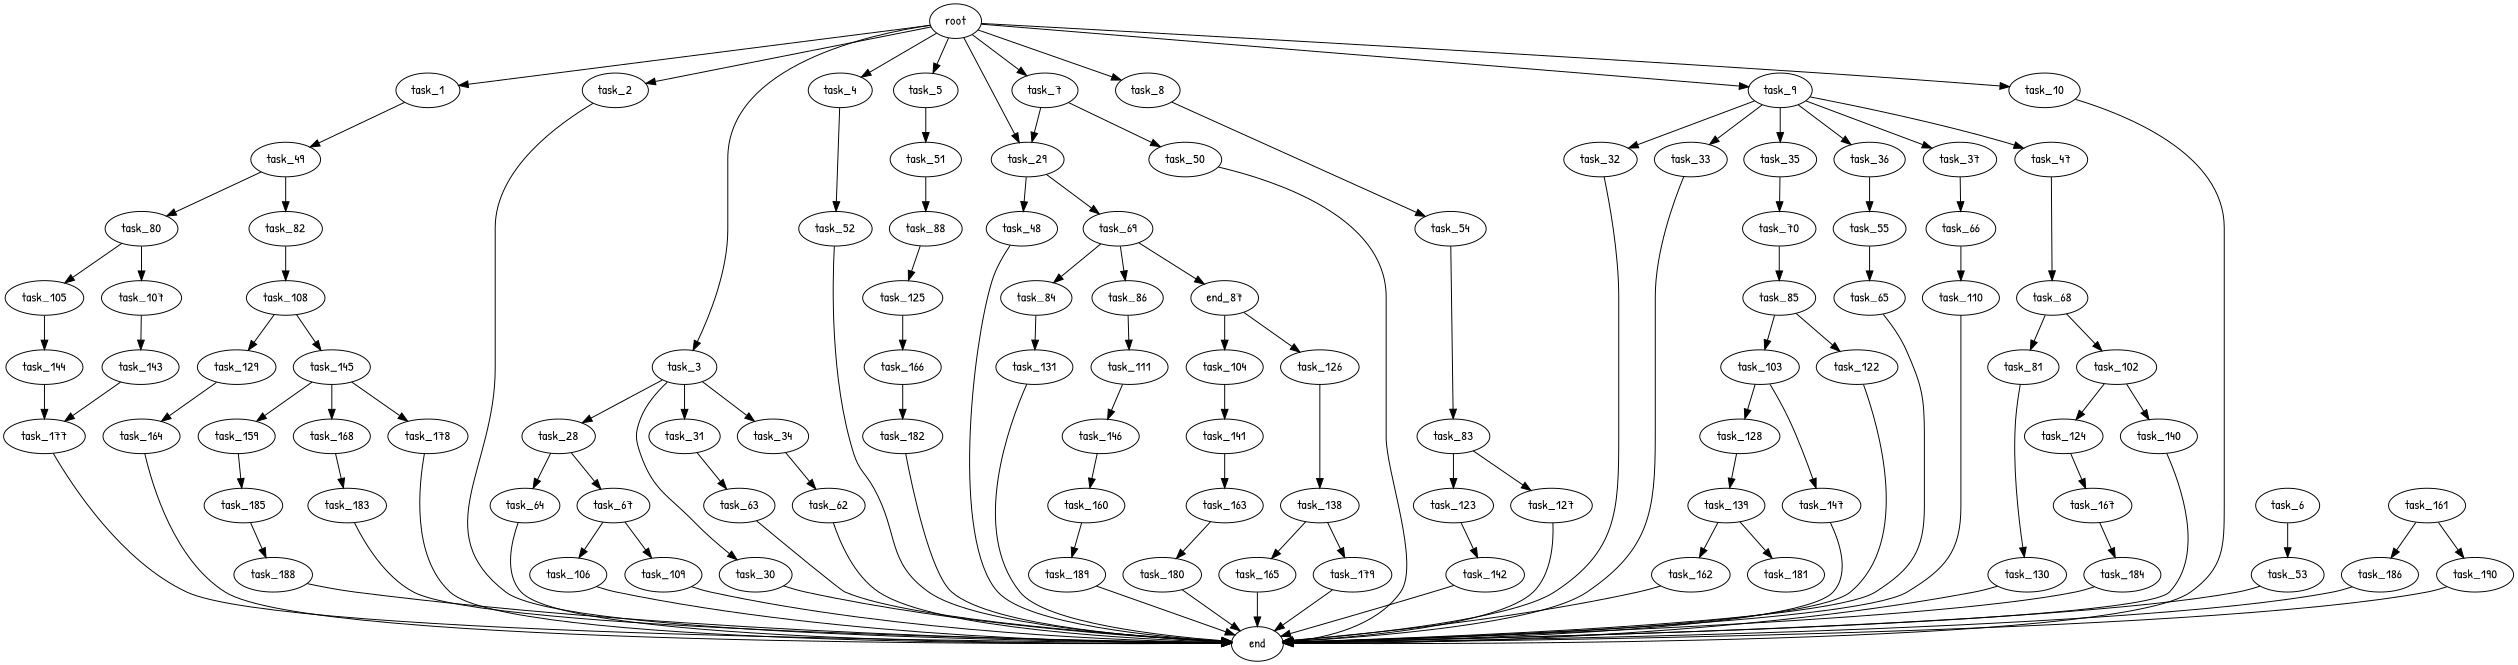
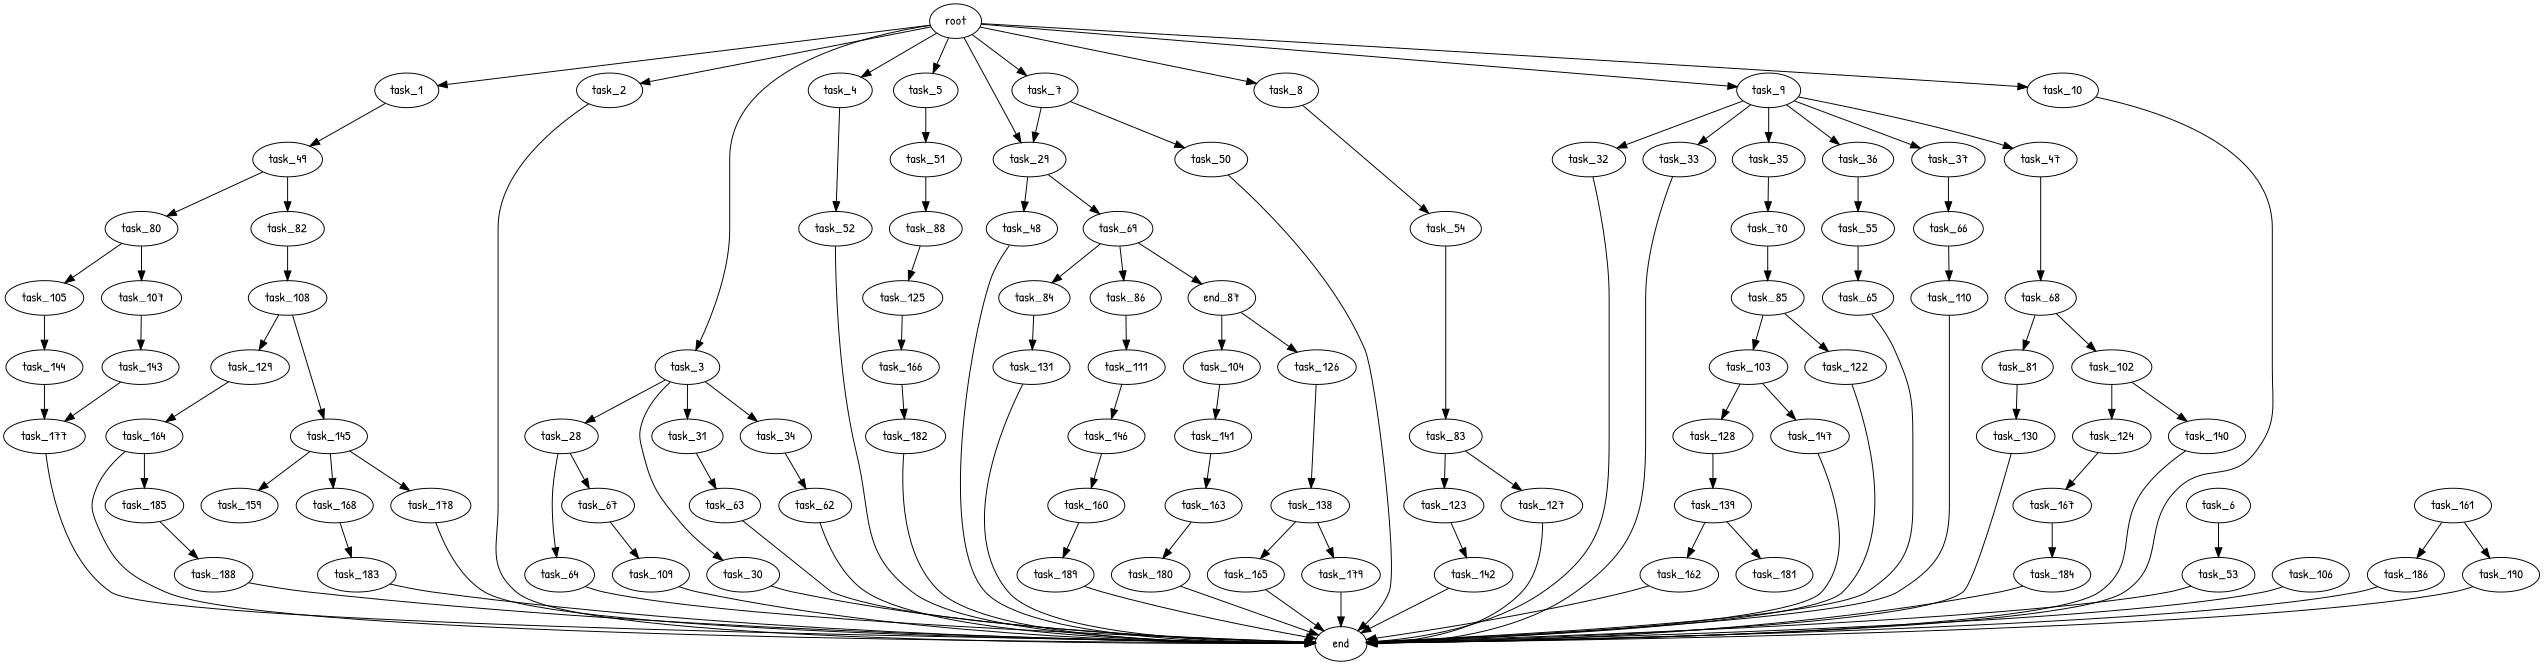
edge "task_159" -> "task_185": now "task_164" -> "task_185"
edge "task_67" -> "task_106": removed
